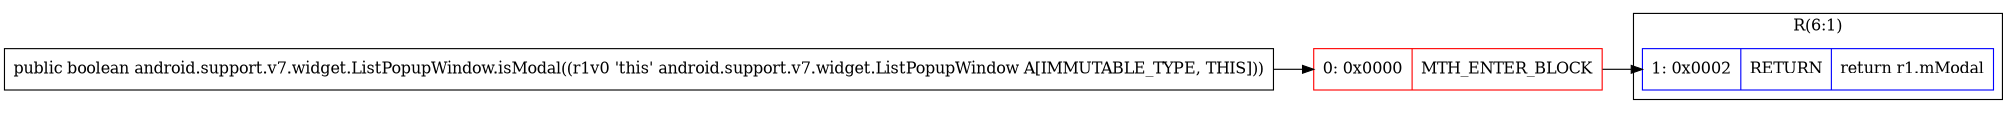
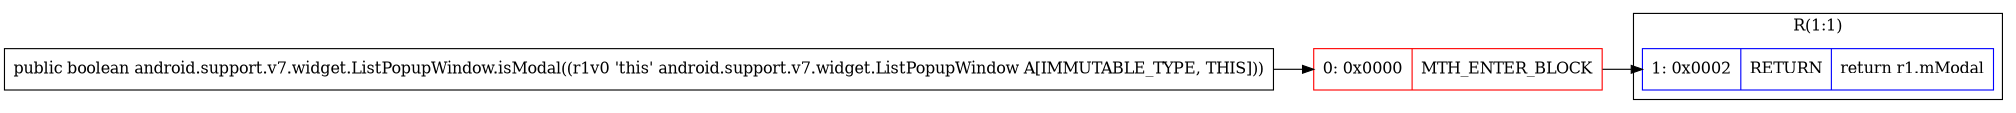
cluster "R(6:1)": label "R(6:1)" -> "R(1:1)"
